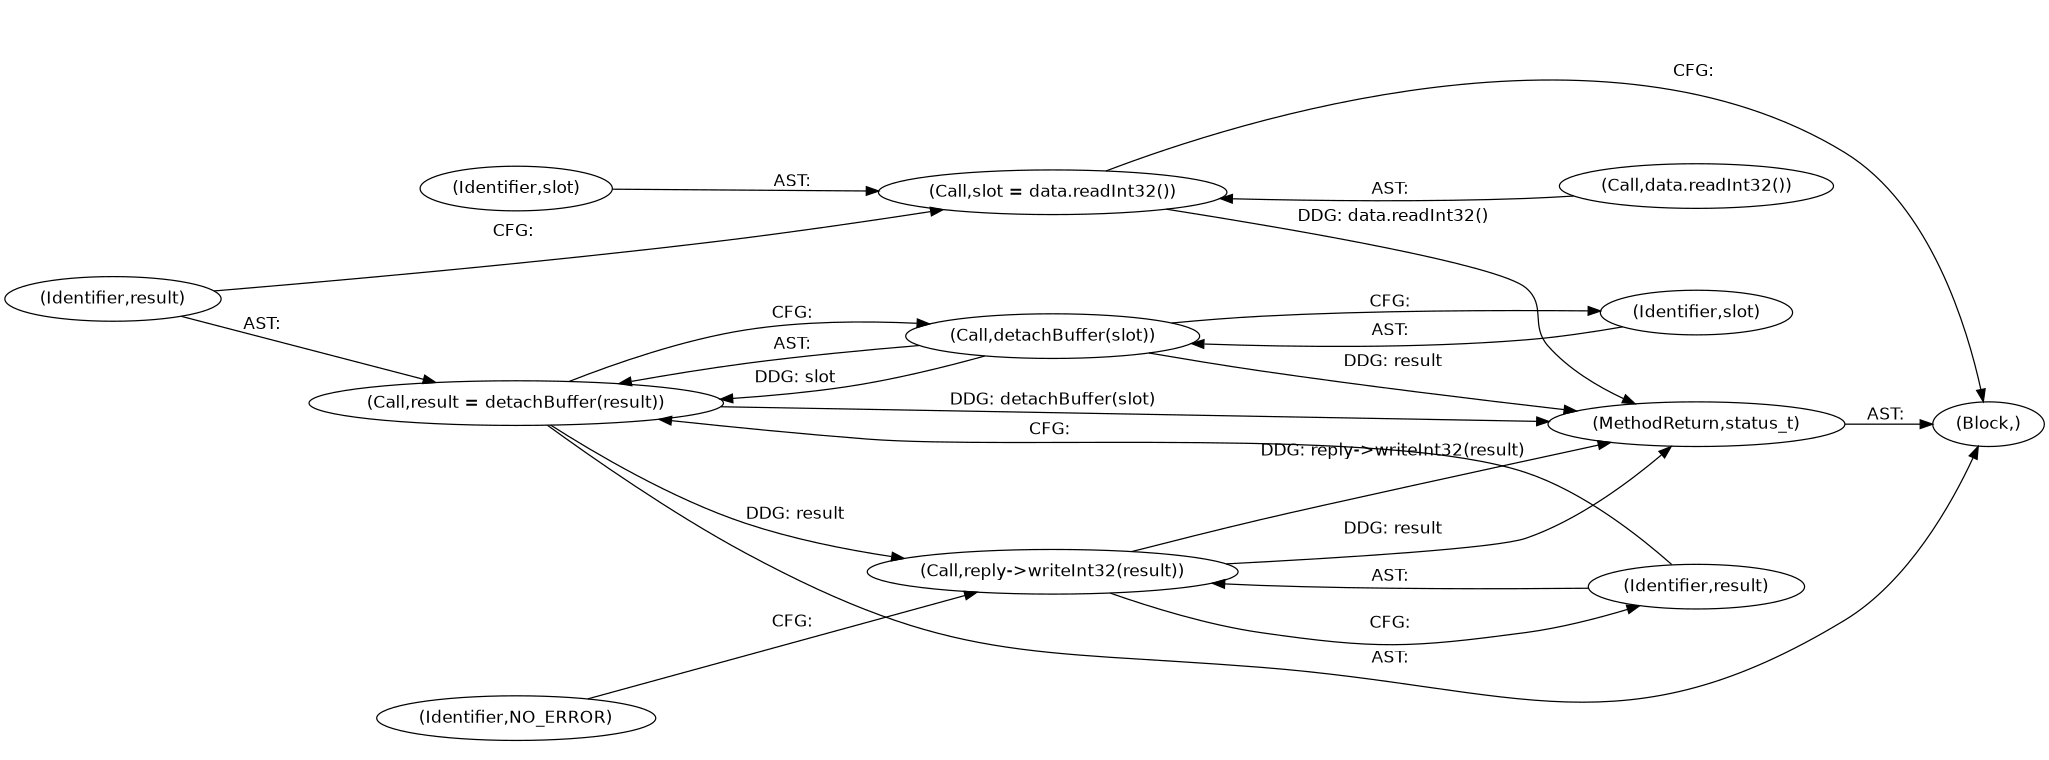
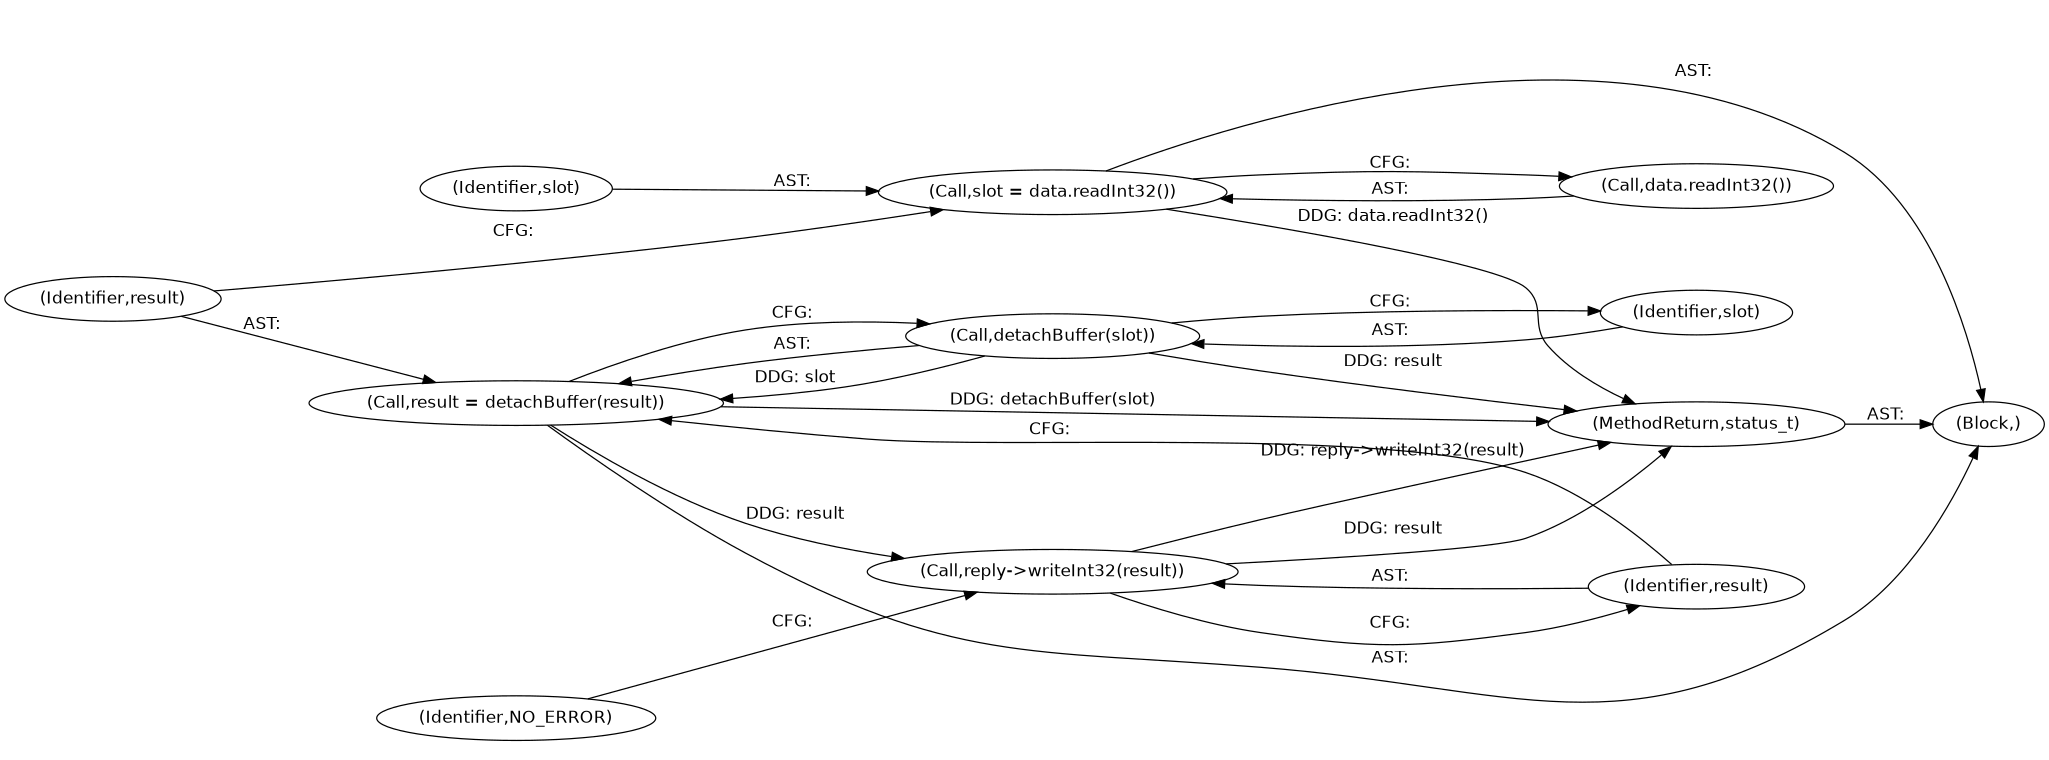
edge "(Call,slot = data.readInt32())" -> "(Block,)": label "CFG: " -> "AST: "
edge "(Call,slot = data.readInt32())" -> "(Call,data.readInt32())": added, label "CFG:"
